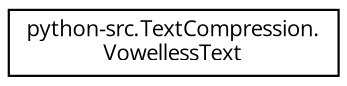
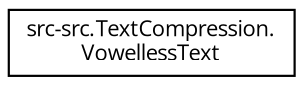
node "python-src.TextCompression. VowellessText": label "python-src.TextCompression. VowellessText" -> "src-src.TextCompression. VowellessText"
